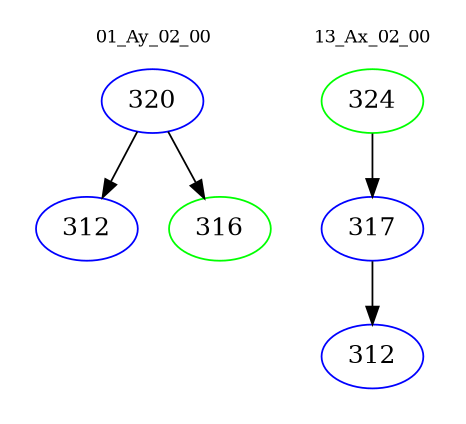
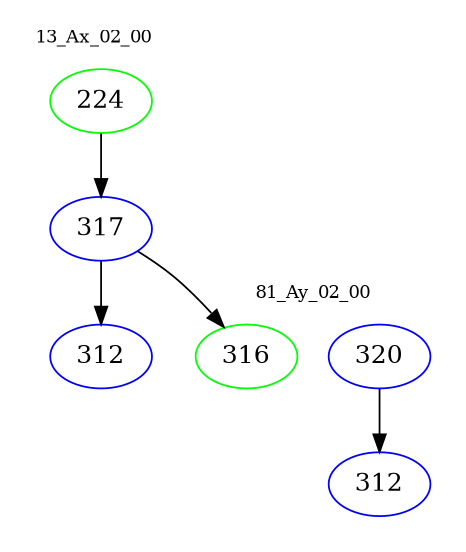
cluster "01_Ay_02_00": label "01_Ay_02_00" -> "81_Ay_02_00"
node "324": label "324" -> "224"
edge "320" -> "316": now "317" -> "316"
